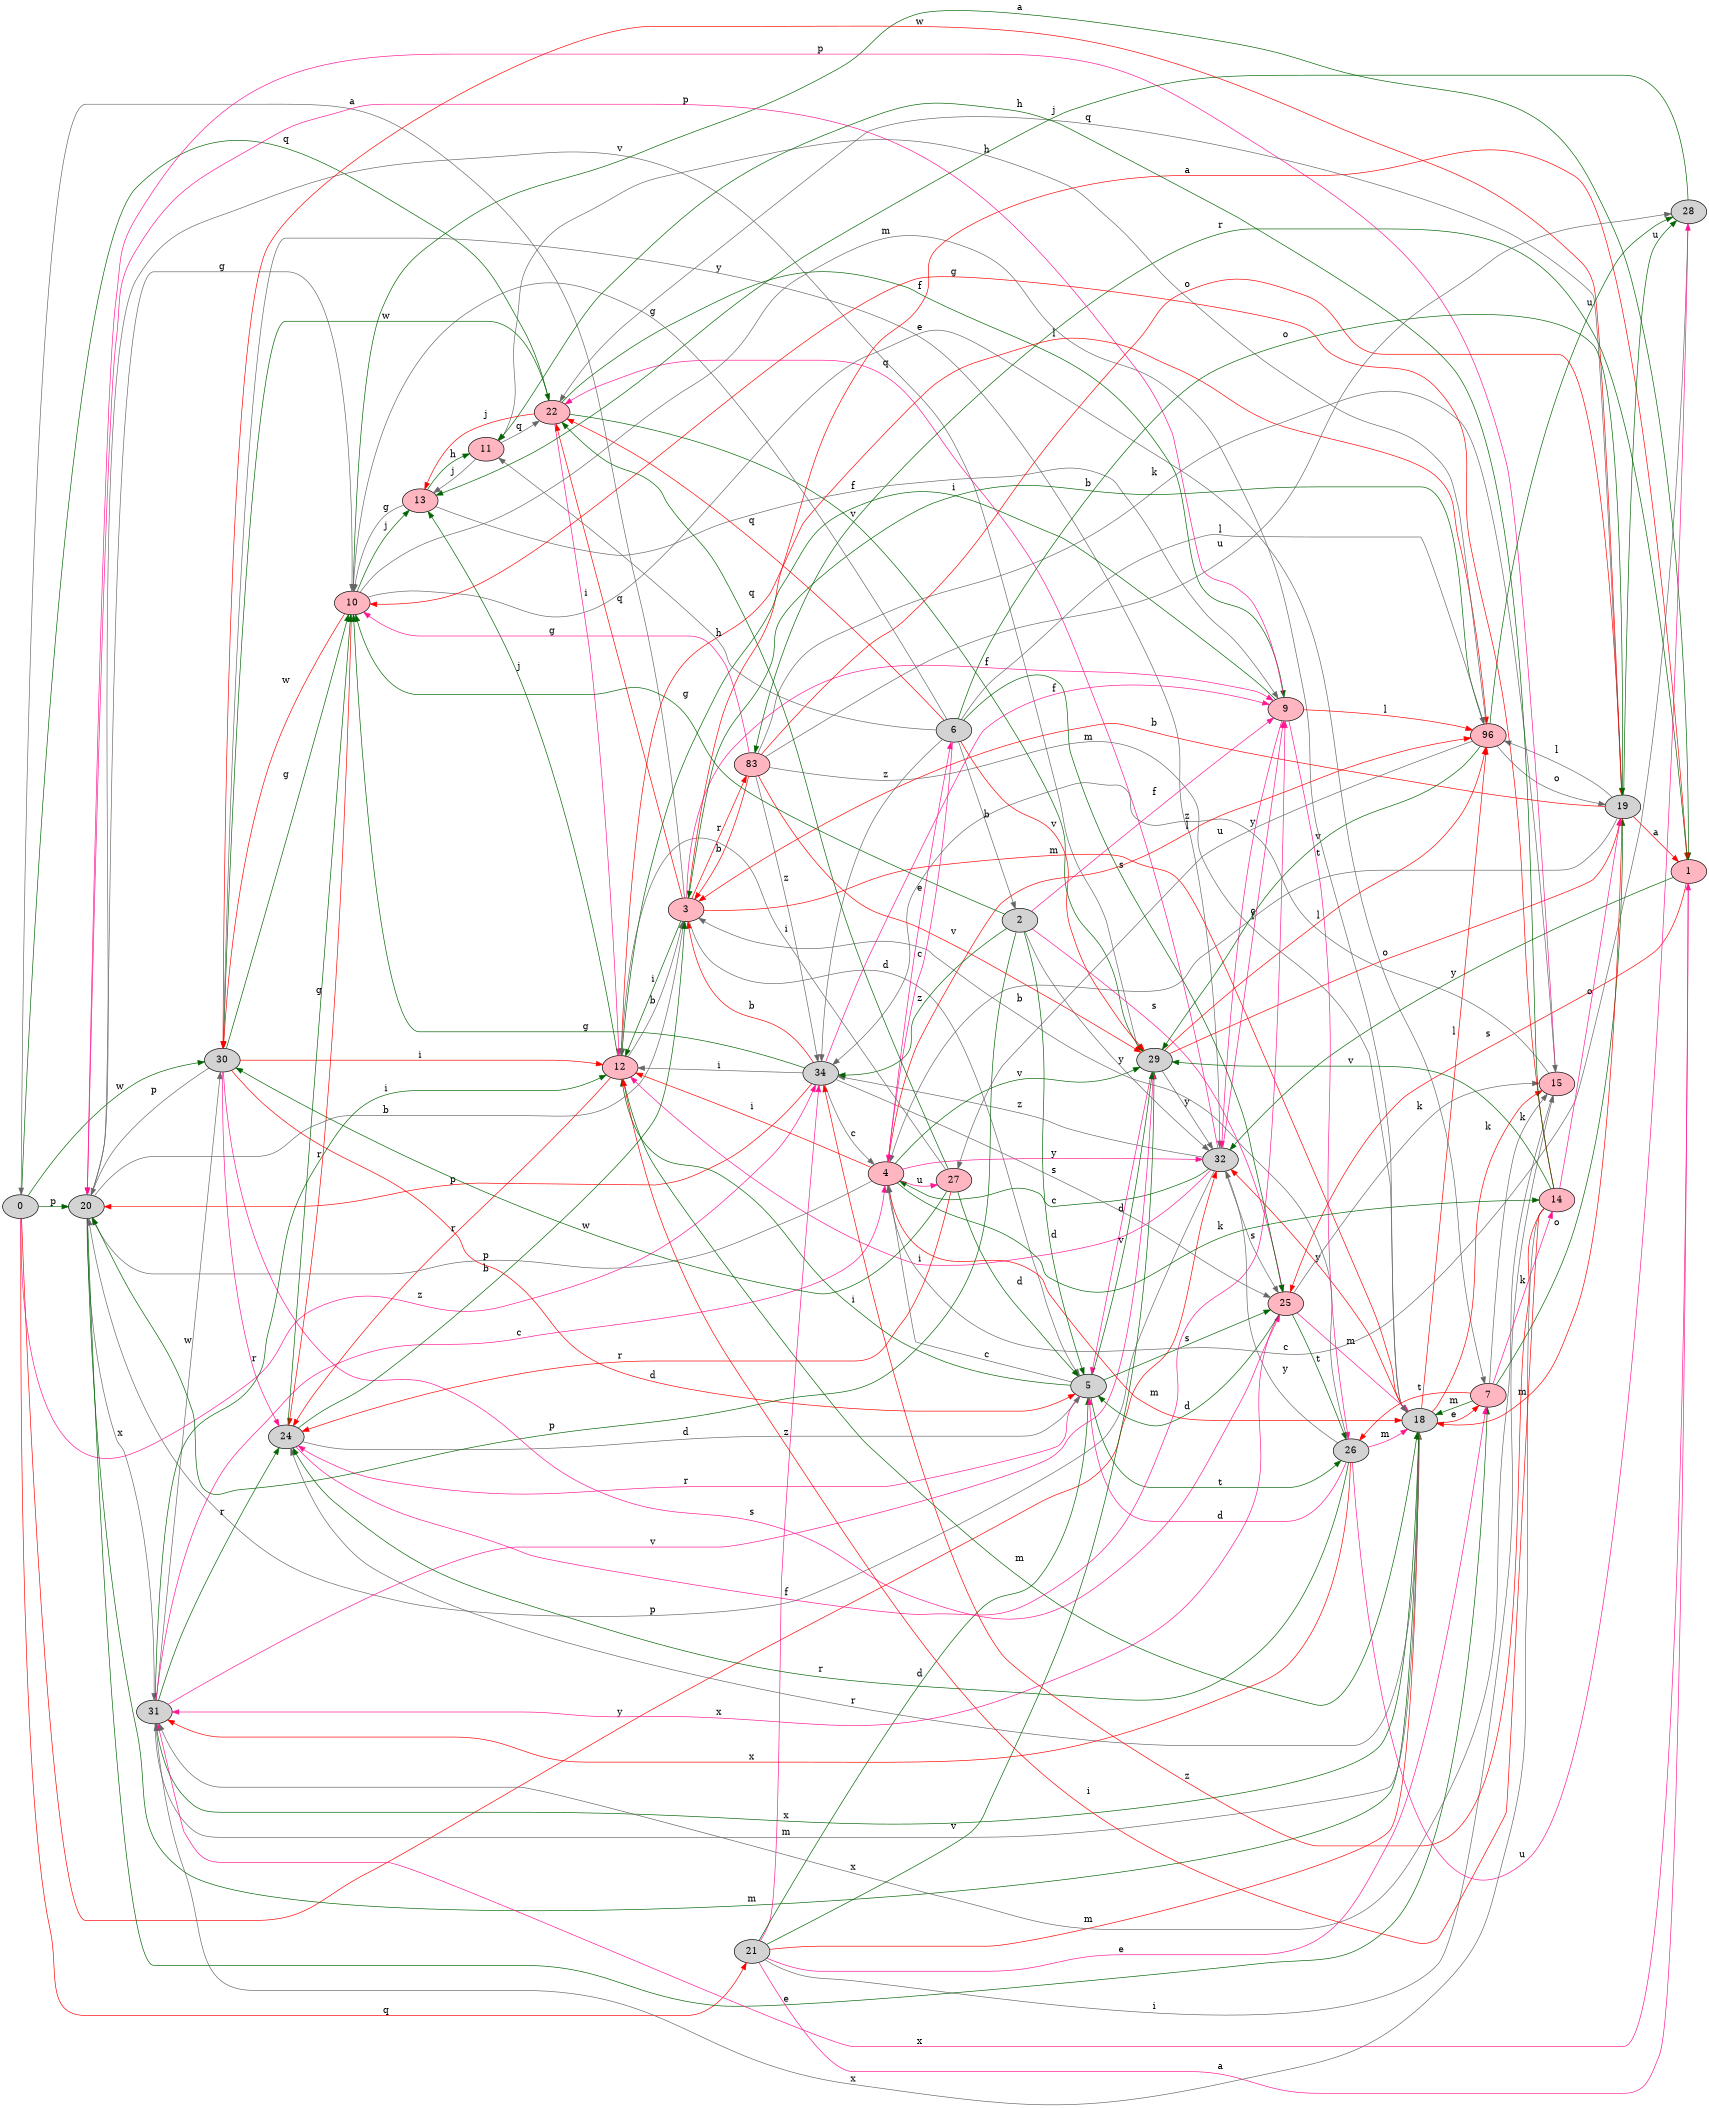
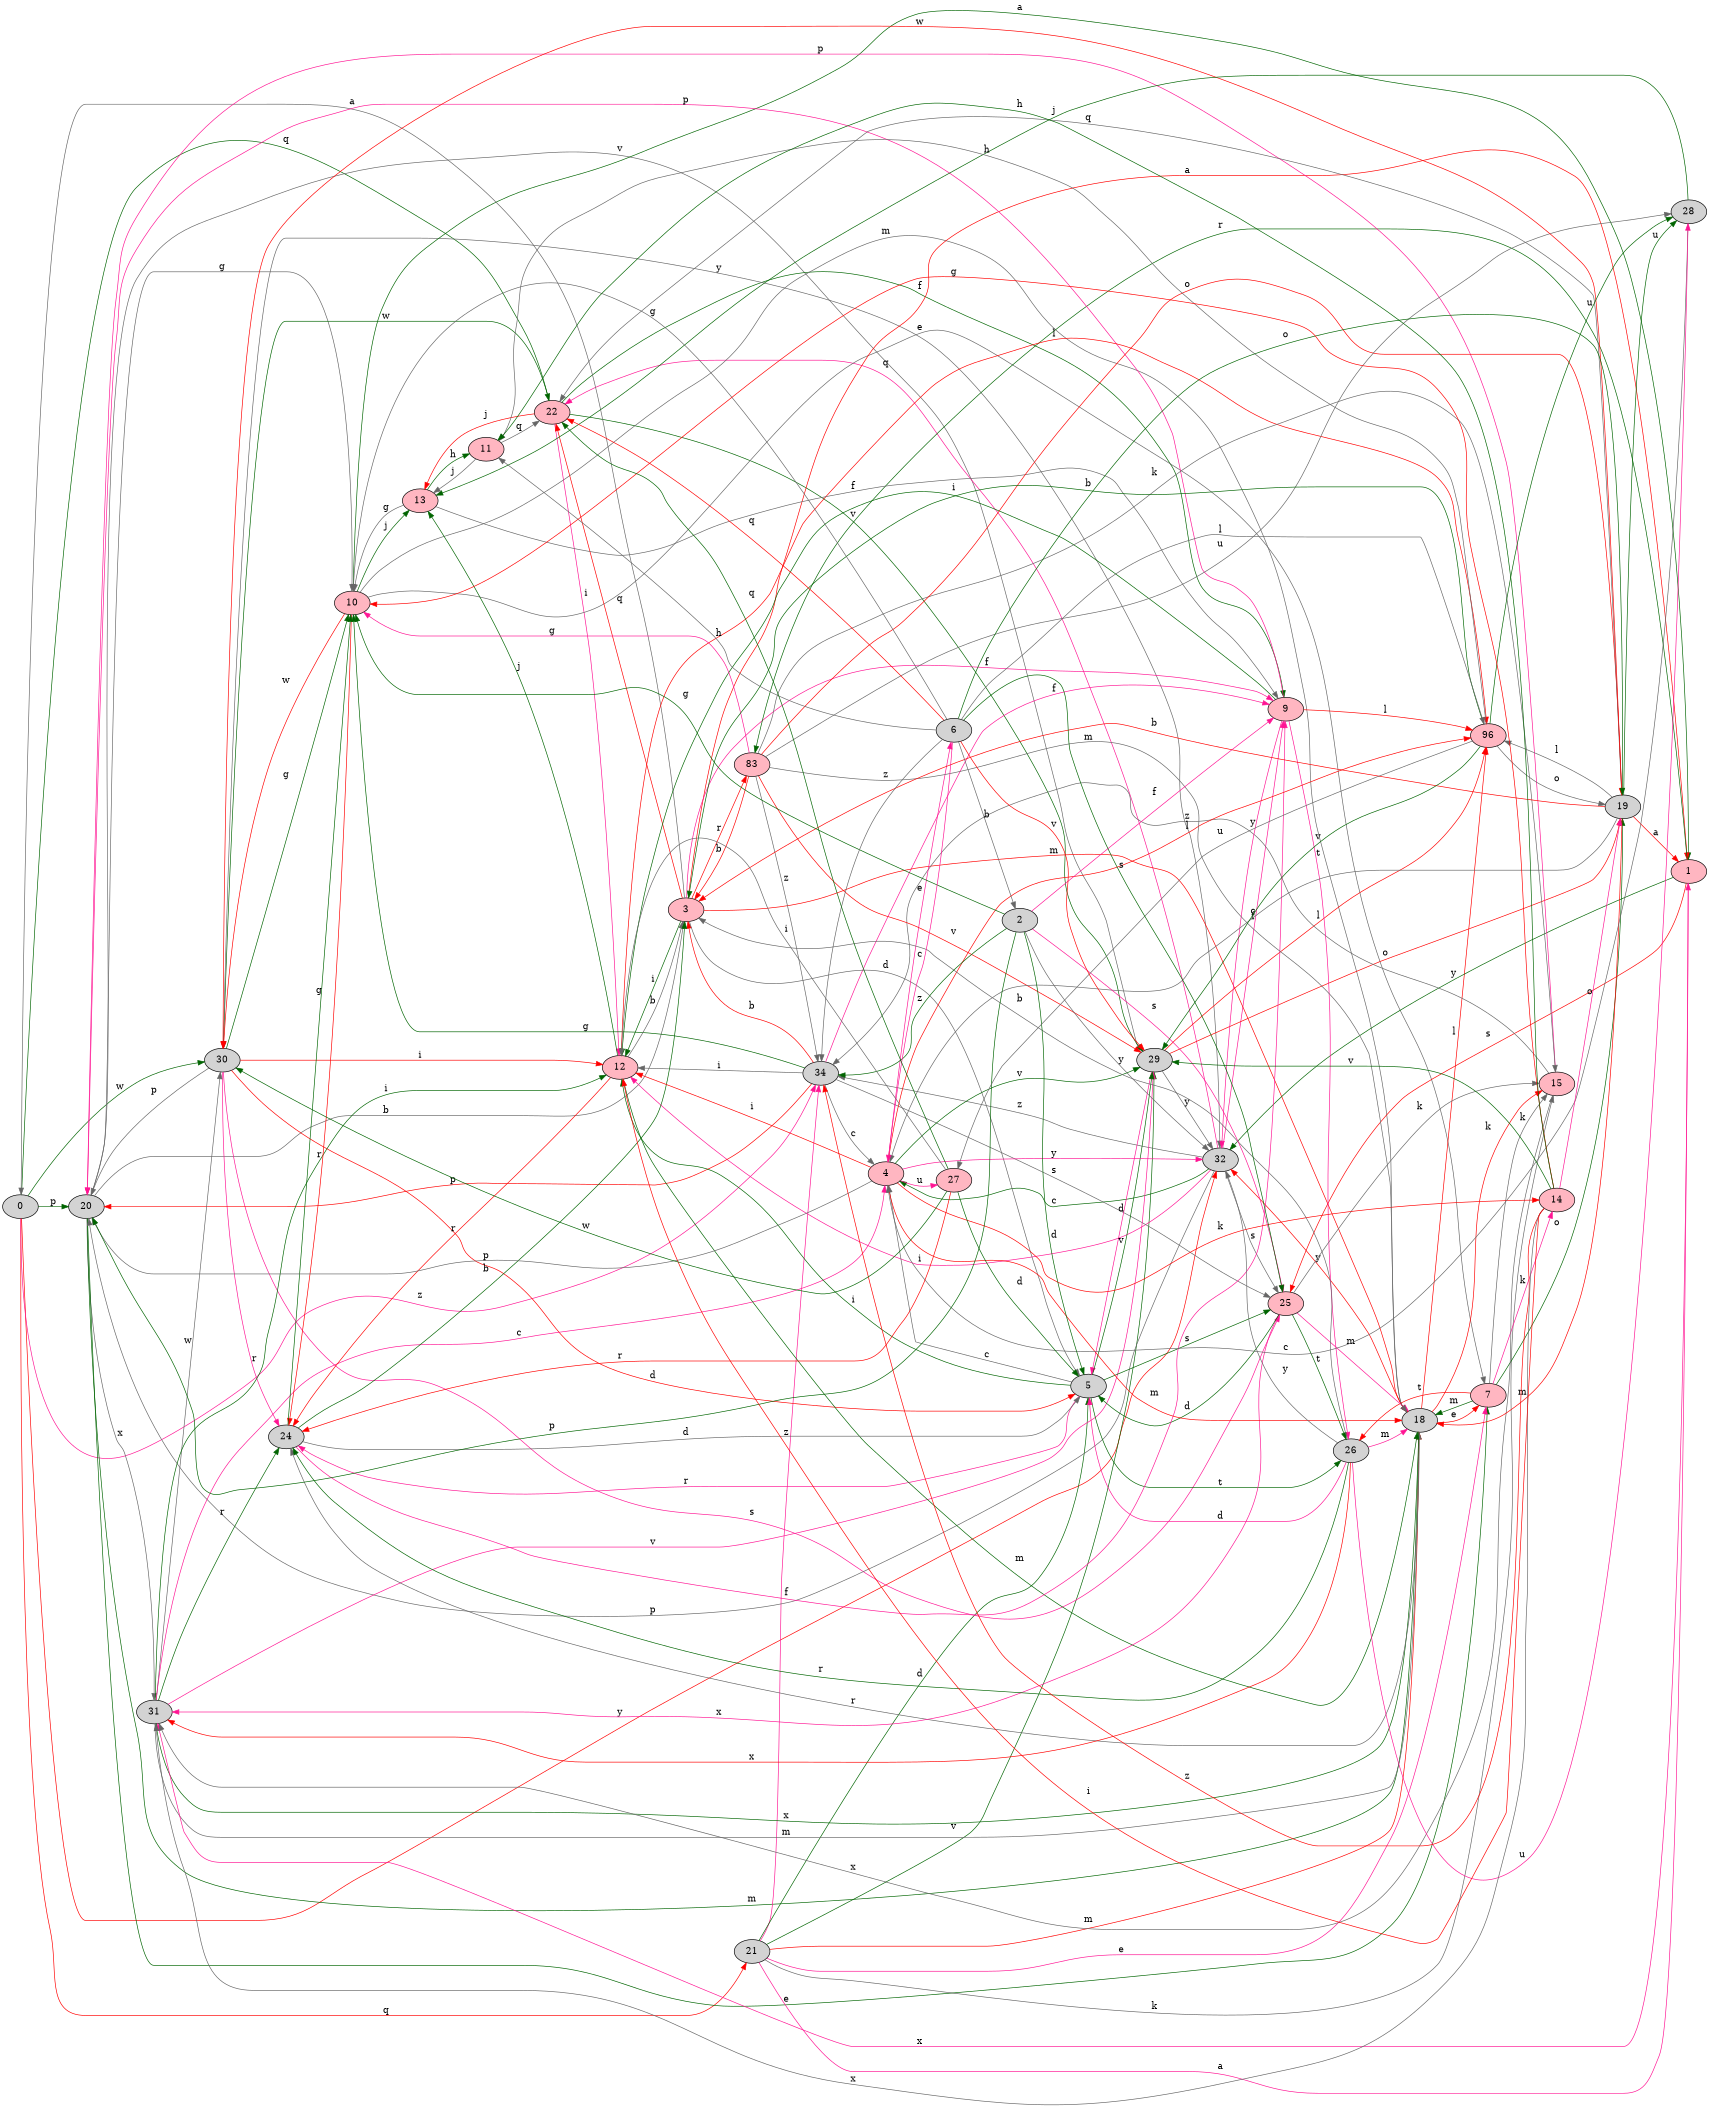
edge "4" -> "14": color darkgreen -> red
edge "21" -> "15": label "i" -> "k"
